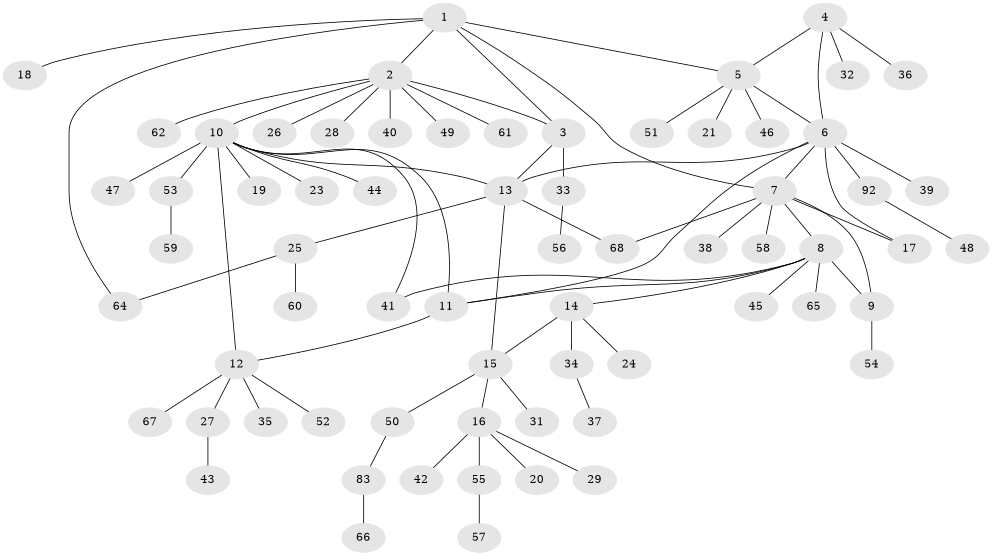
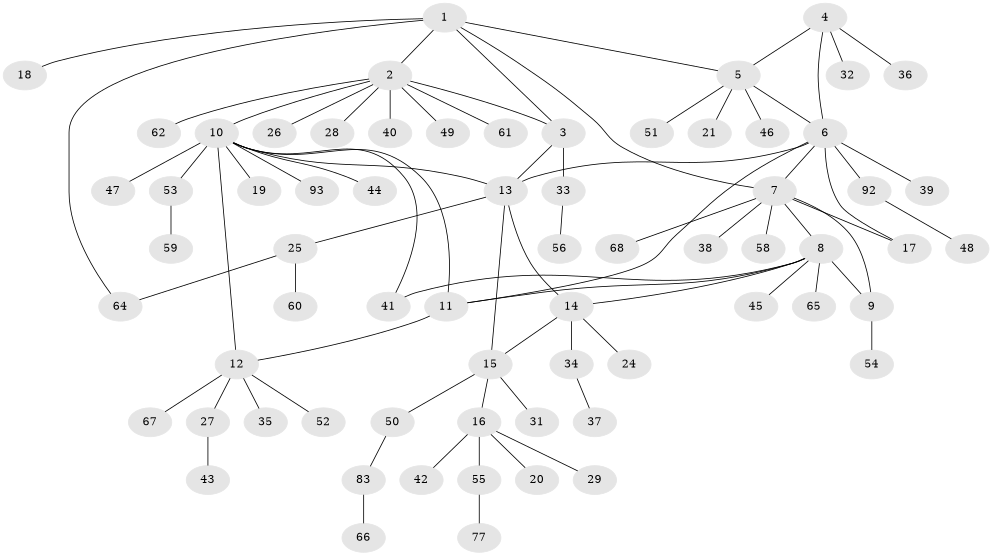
node "23": label "23" -> "93"
edge "13" -- "68": now "13" -- "14"
node "57": label "57" -> "77"
